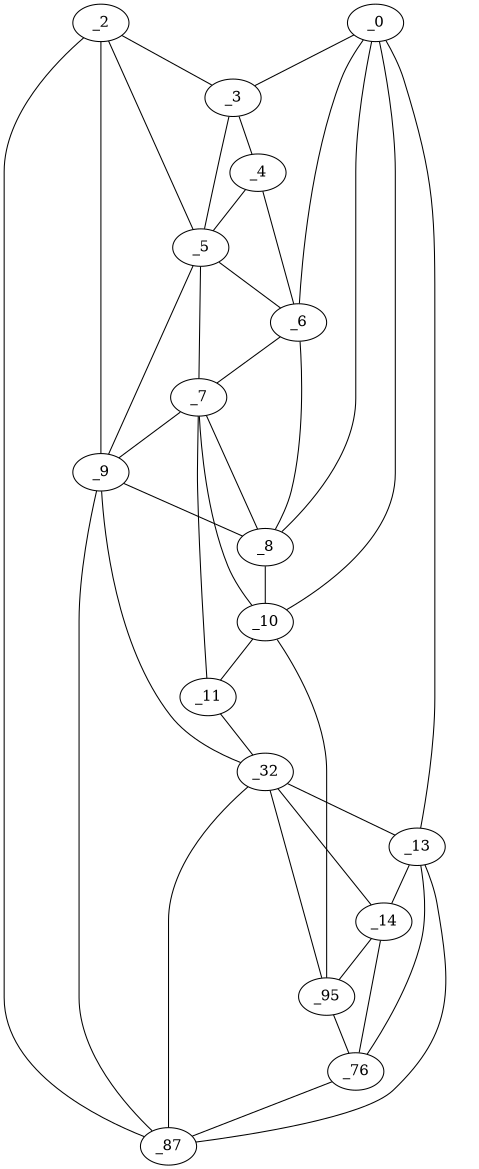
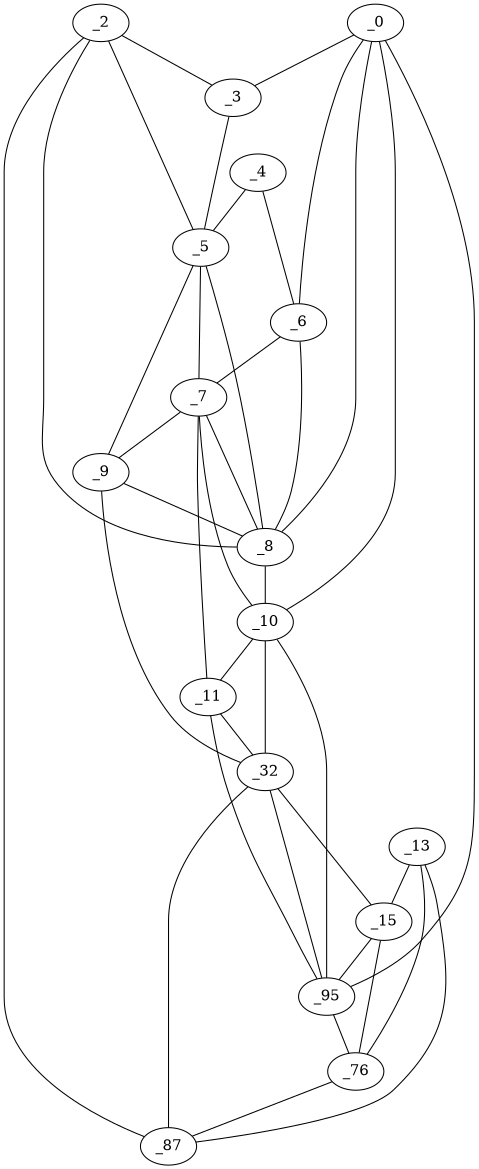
edge "_3" -- "_4": removed
edge "_2" -- "_9": now "_2" -- "_8"
edge "_5" -- "_6": now "_5" -- "_8"
edge "_0" -- "_13": now "_0" -- "_95"
edge "_32" -- "_13": now "_32" -- "_10"
edge "_9" -- "_87": removed
edge "_11" -- "_95": added
node "_14": label "_14" -> "_15"
